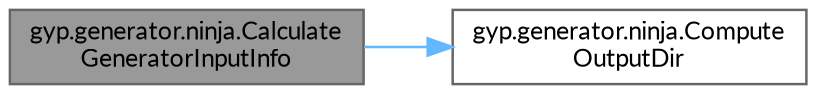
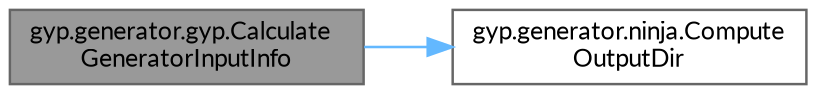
node "gyp.generator.ninja.Calculate GeneratorInputInfo": label "gyp.generator.ninja.Calculate GeneratorInputInfo" -> "gyp.generator.gyp.Calculate GeneratorInputInfo"
